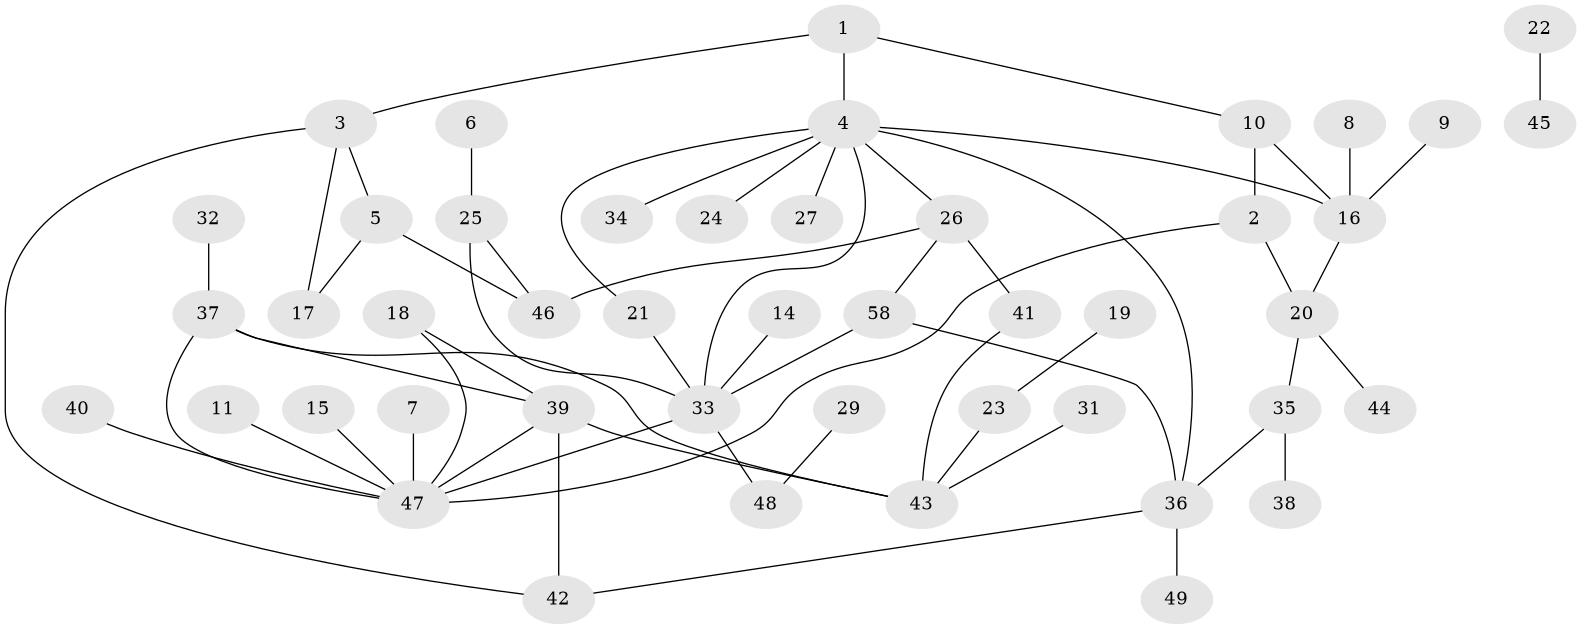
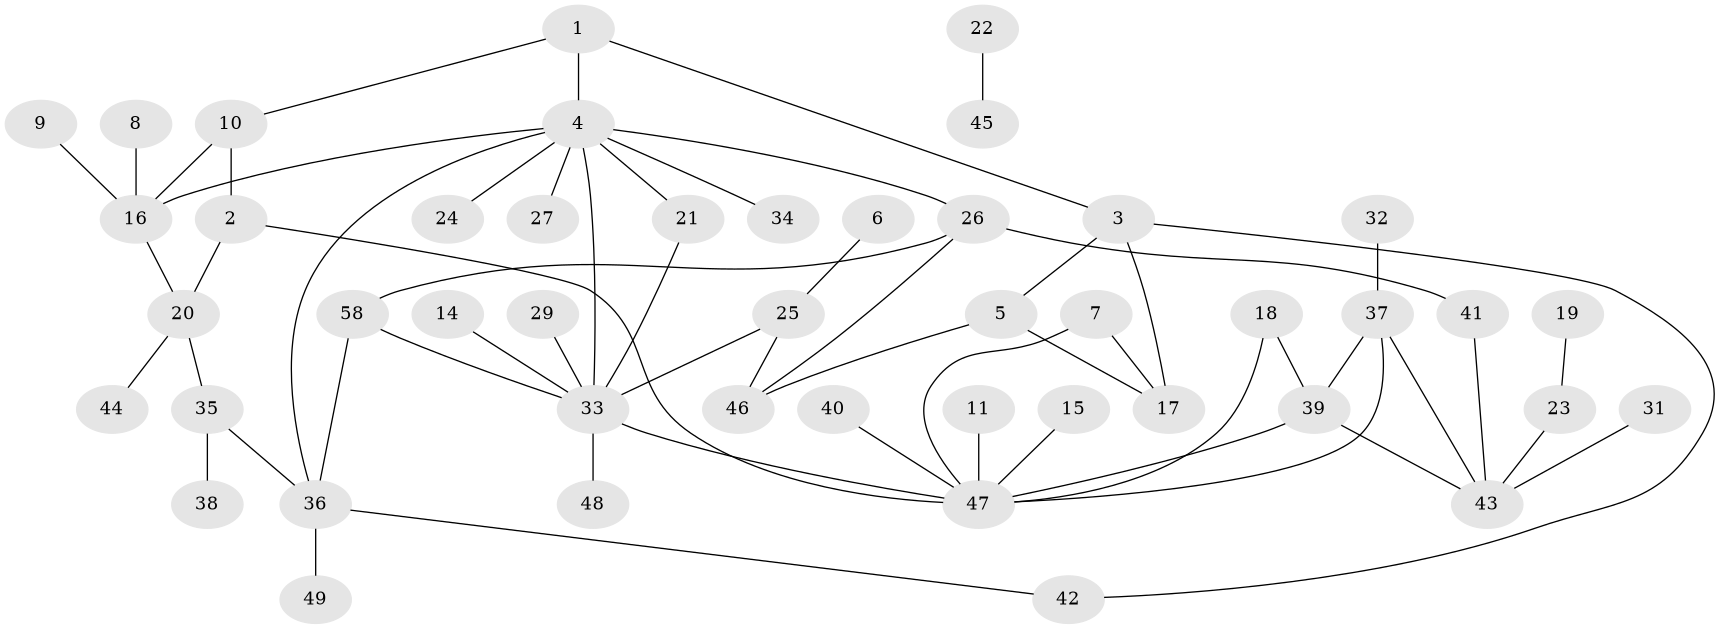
edge "7" -- "17": added
edge "29" -- "48": now "29" -- "33"
edge "39" -- "42": removed
